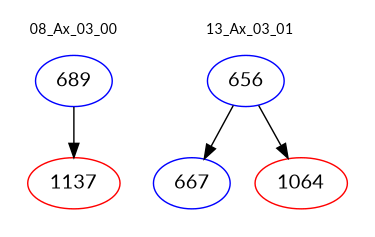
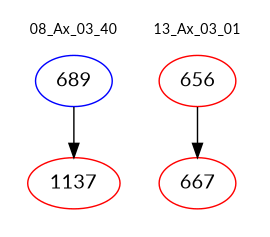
cluster "08_Ax_03_00": label "08_Ax_03_00" -> "08_Ax_03_40"
node "656": color blue -> red
node "667": color blue -> red
node "1064": removed
